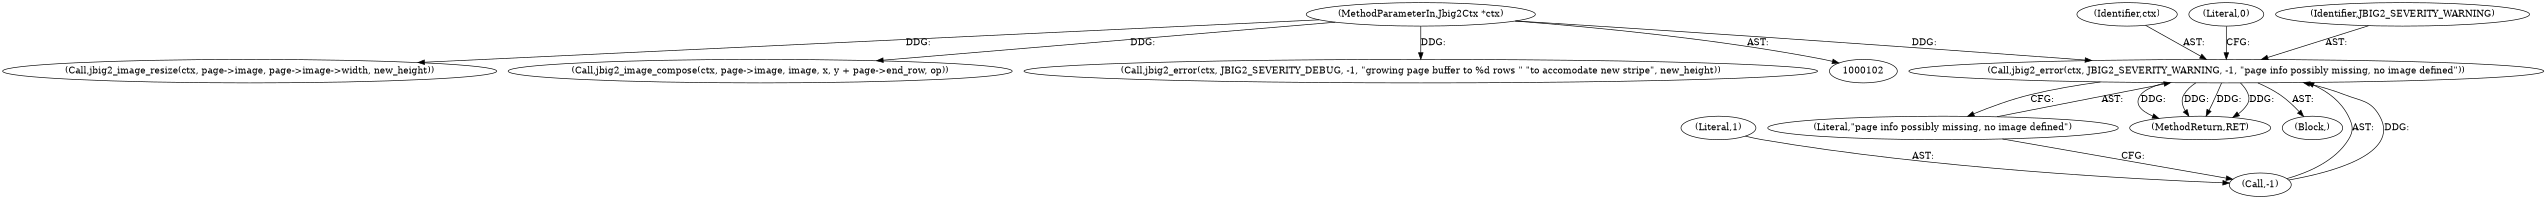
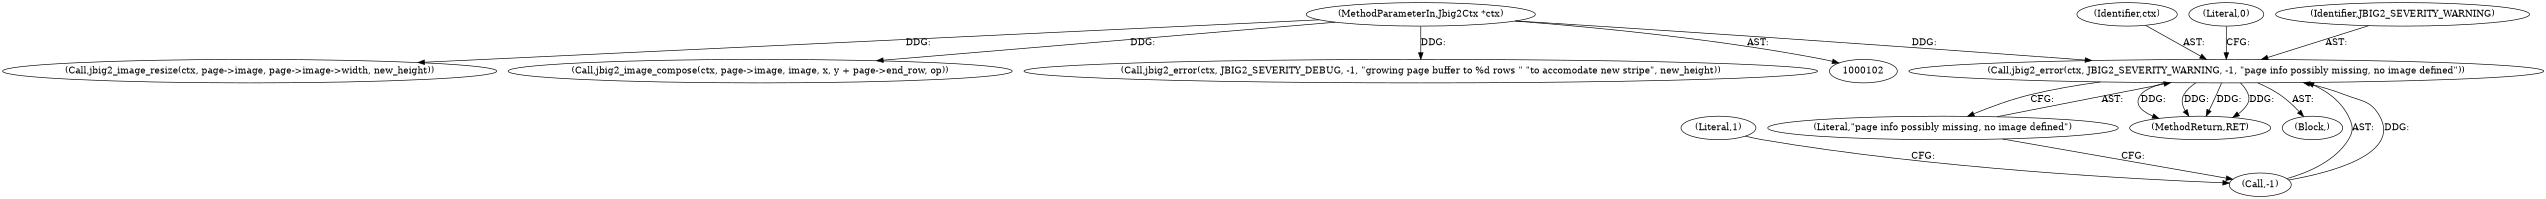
edge "(Literal,1)" -> "(Call,-1)": label "AST: " -> "CFG: "
